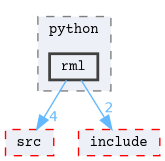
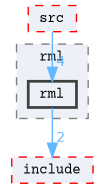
cluster "python": label "python" -> "rml"
edge "rml" -> "src": reversed
